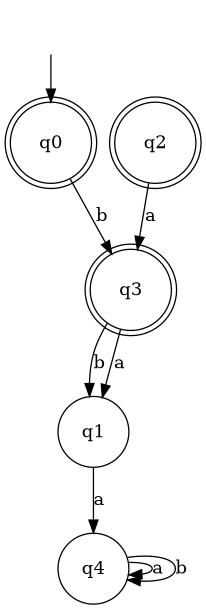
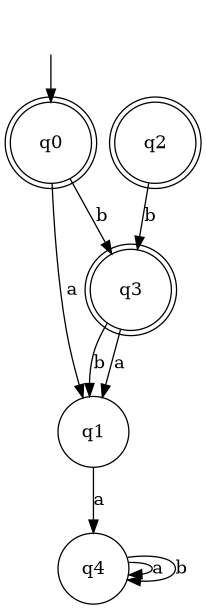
edge "q2" -> "q3": label "a" -> "b"
edge "q0" -> "q1": added, label "a"
